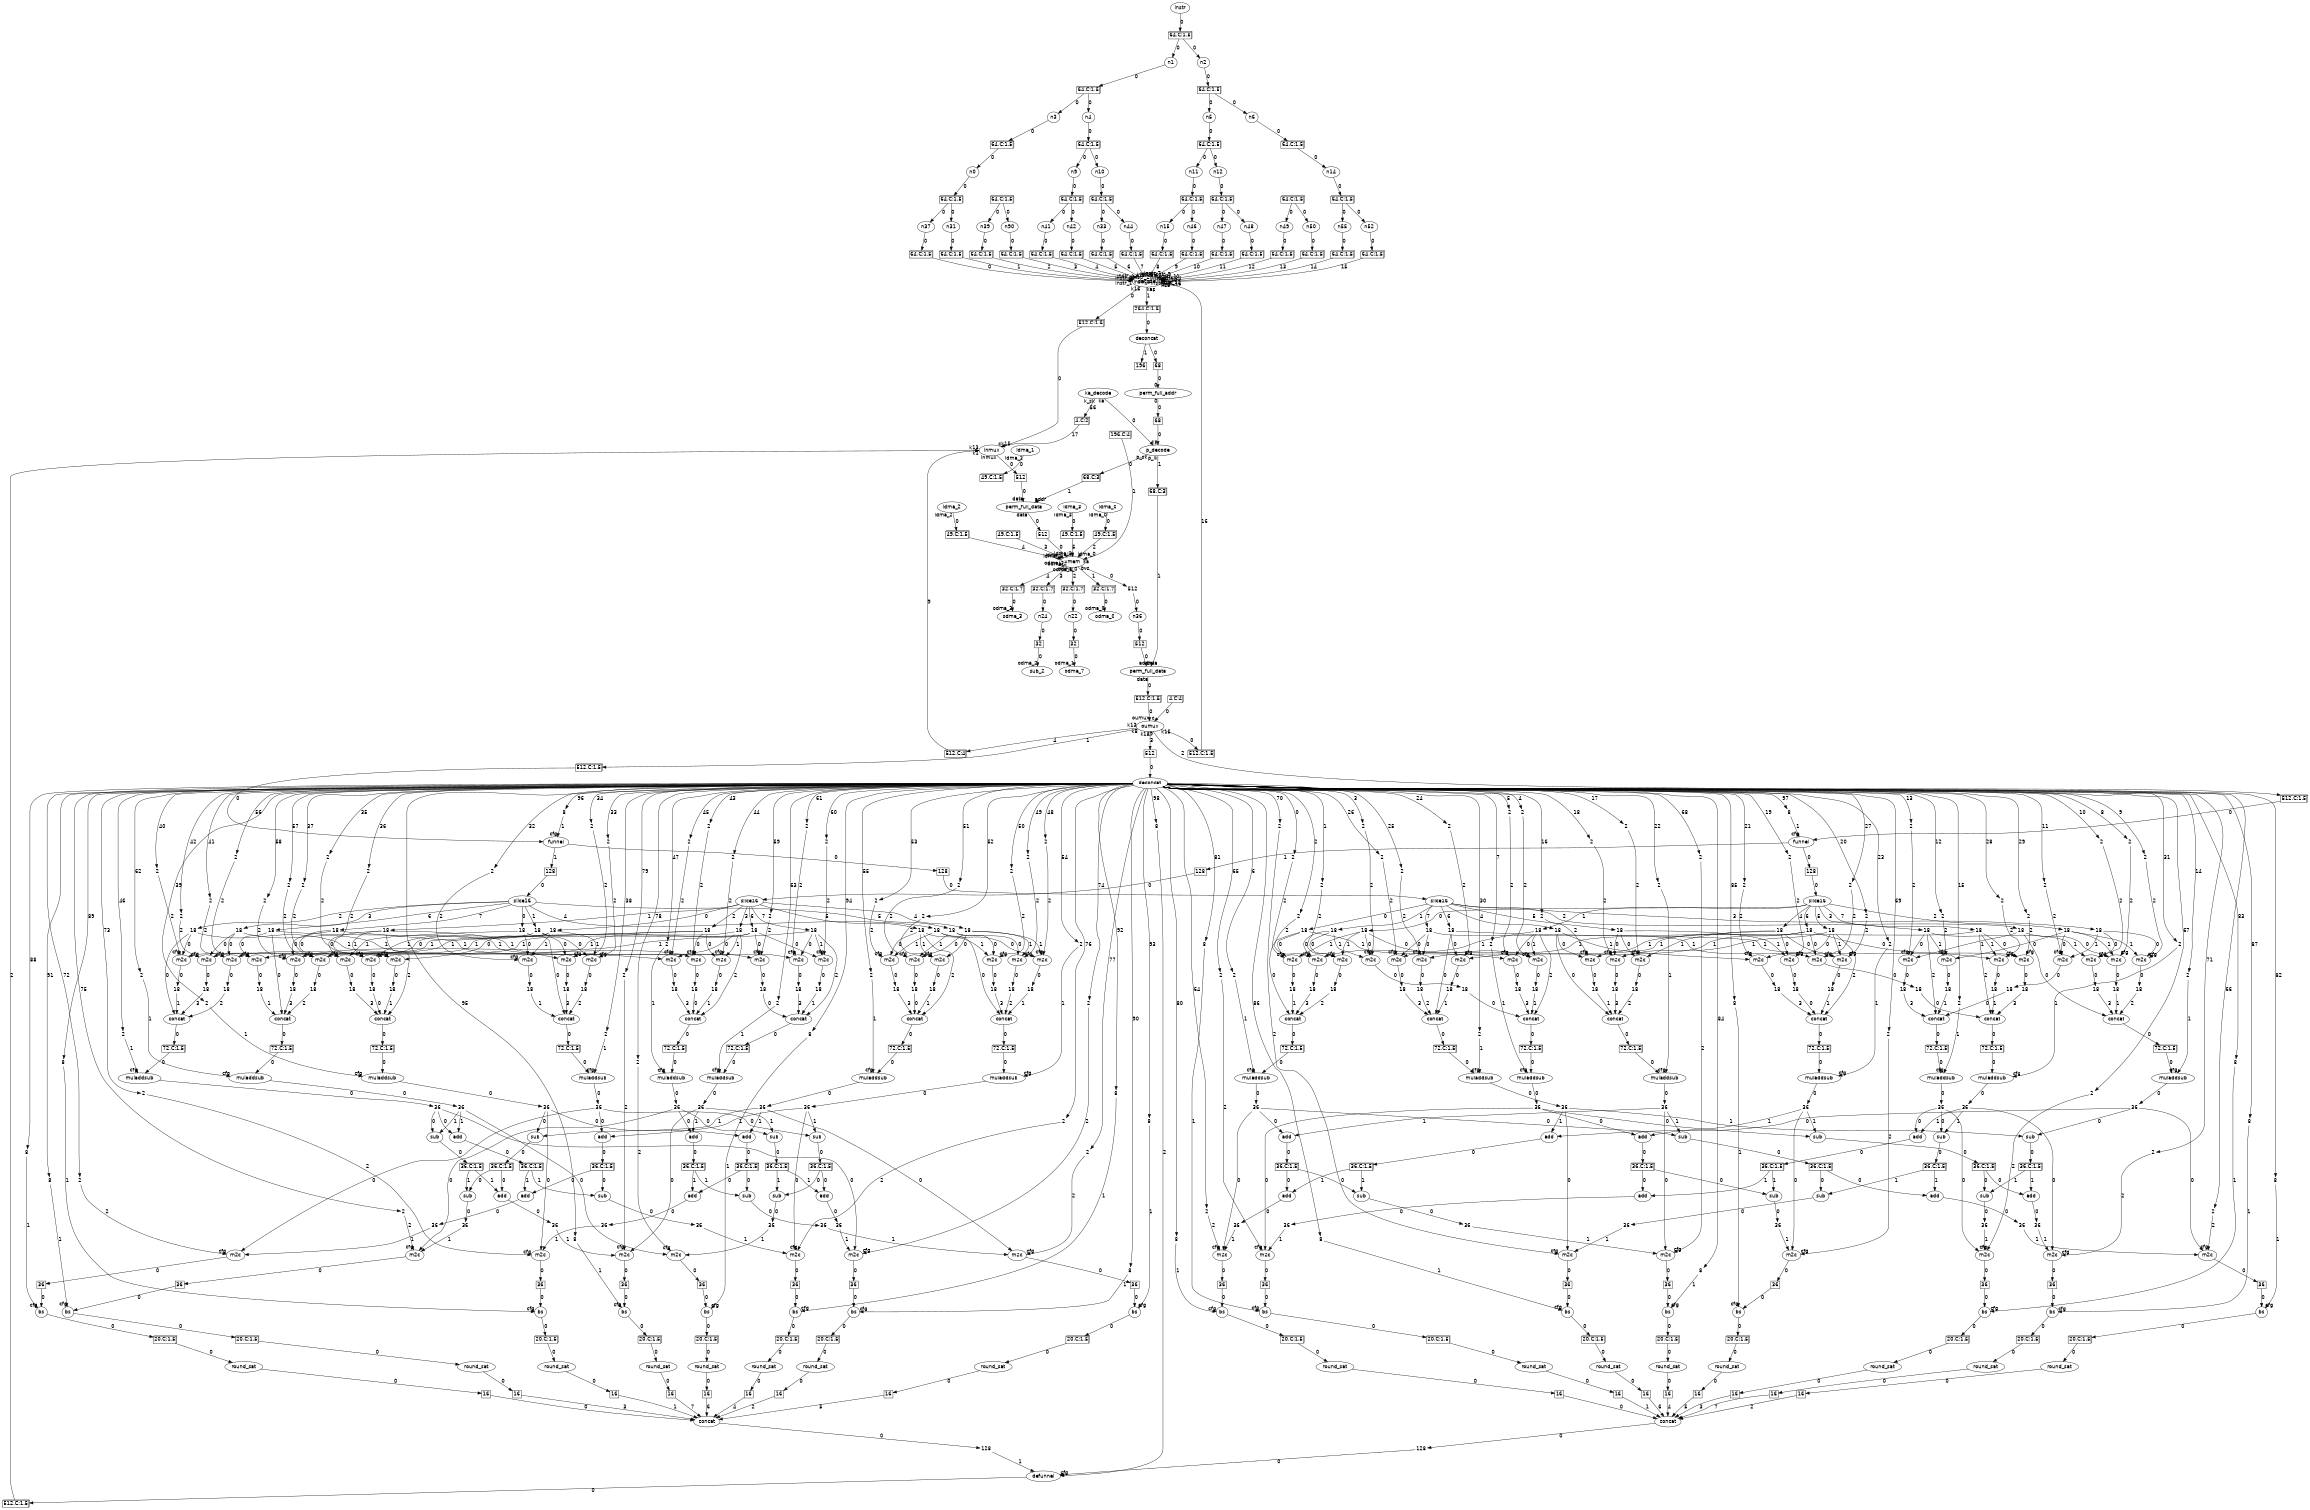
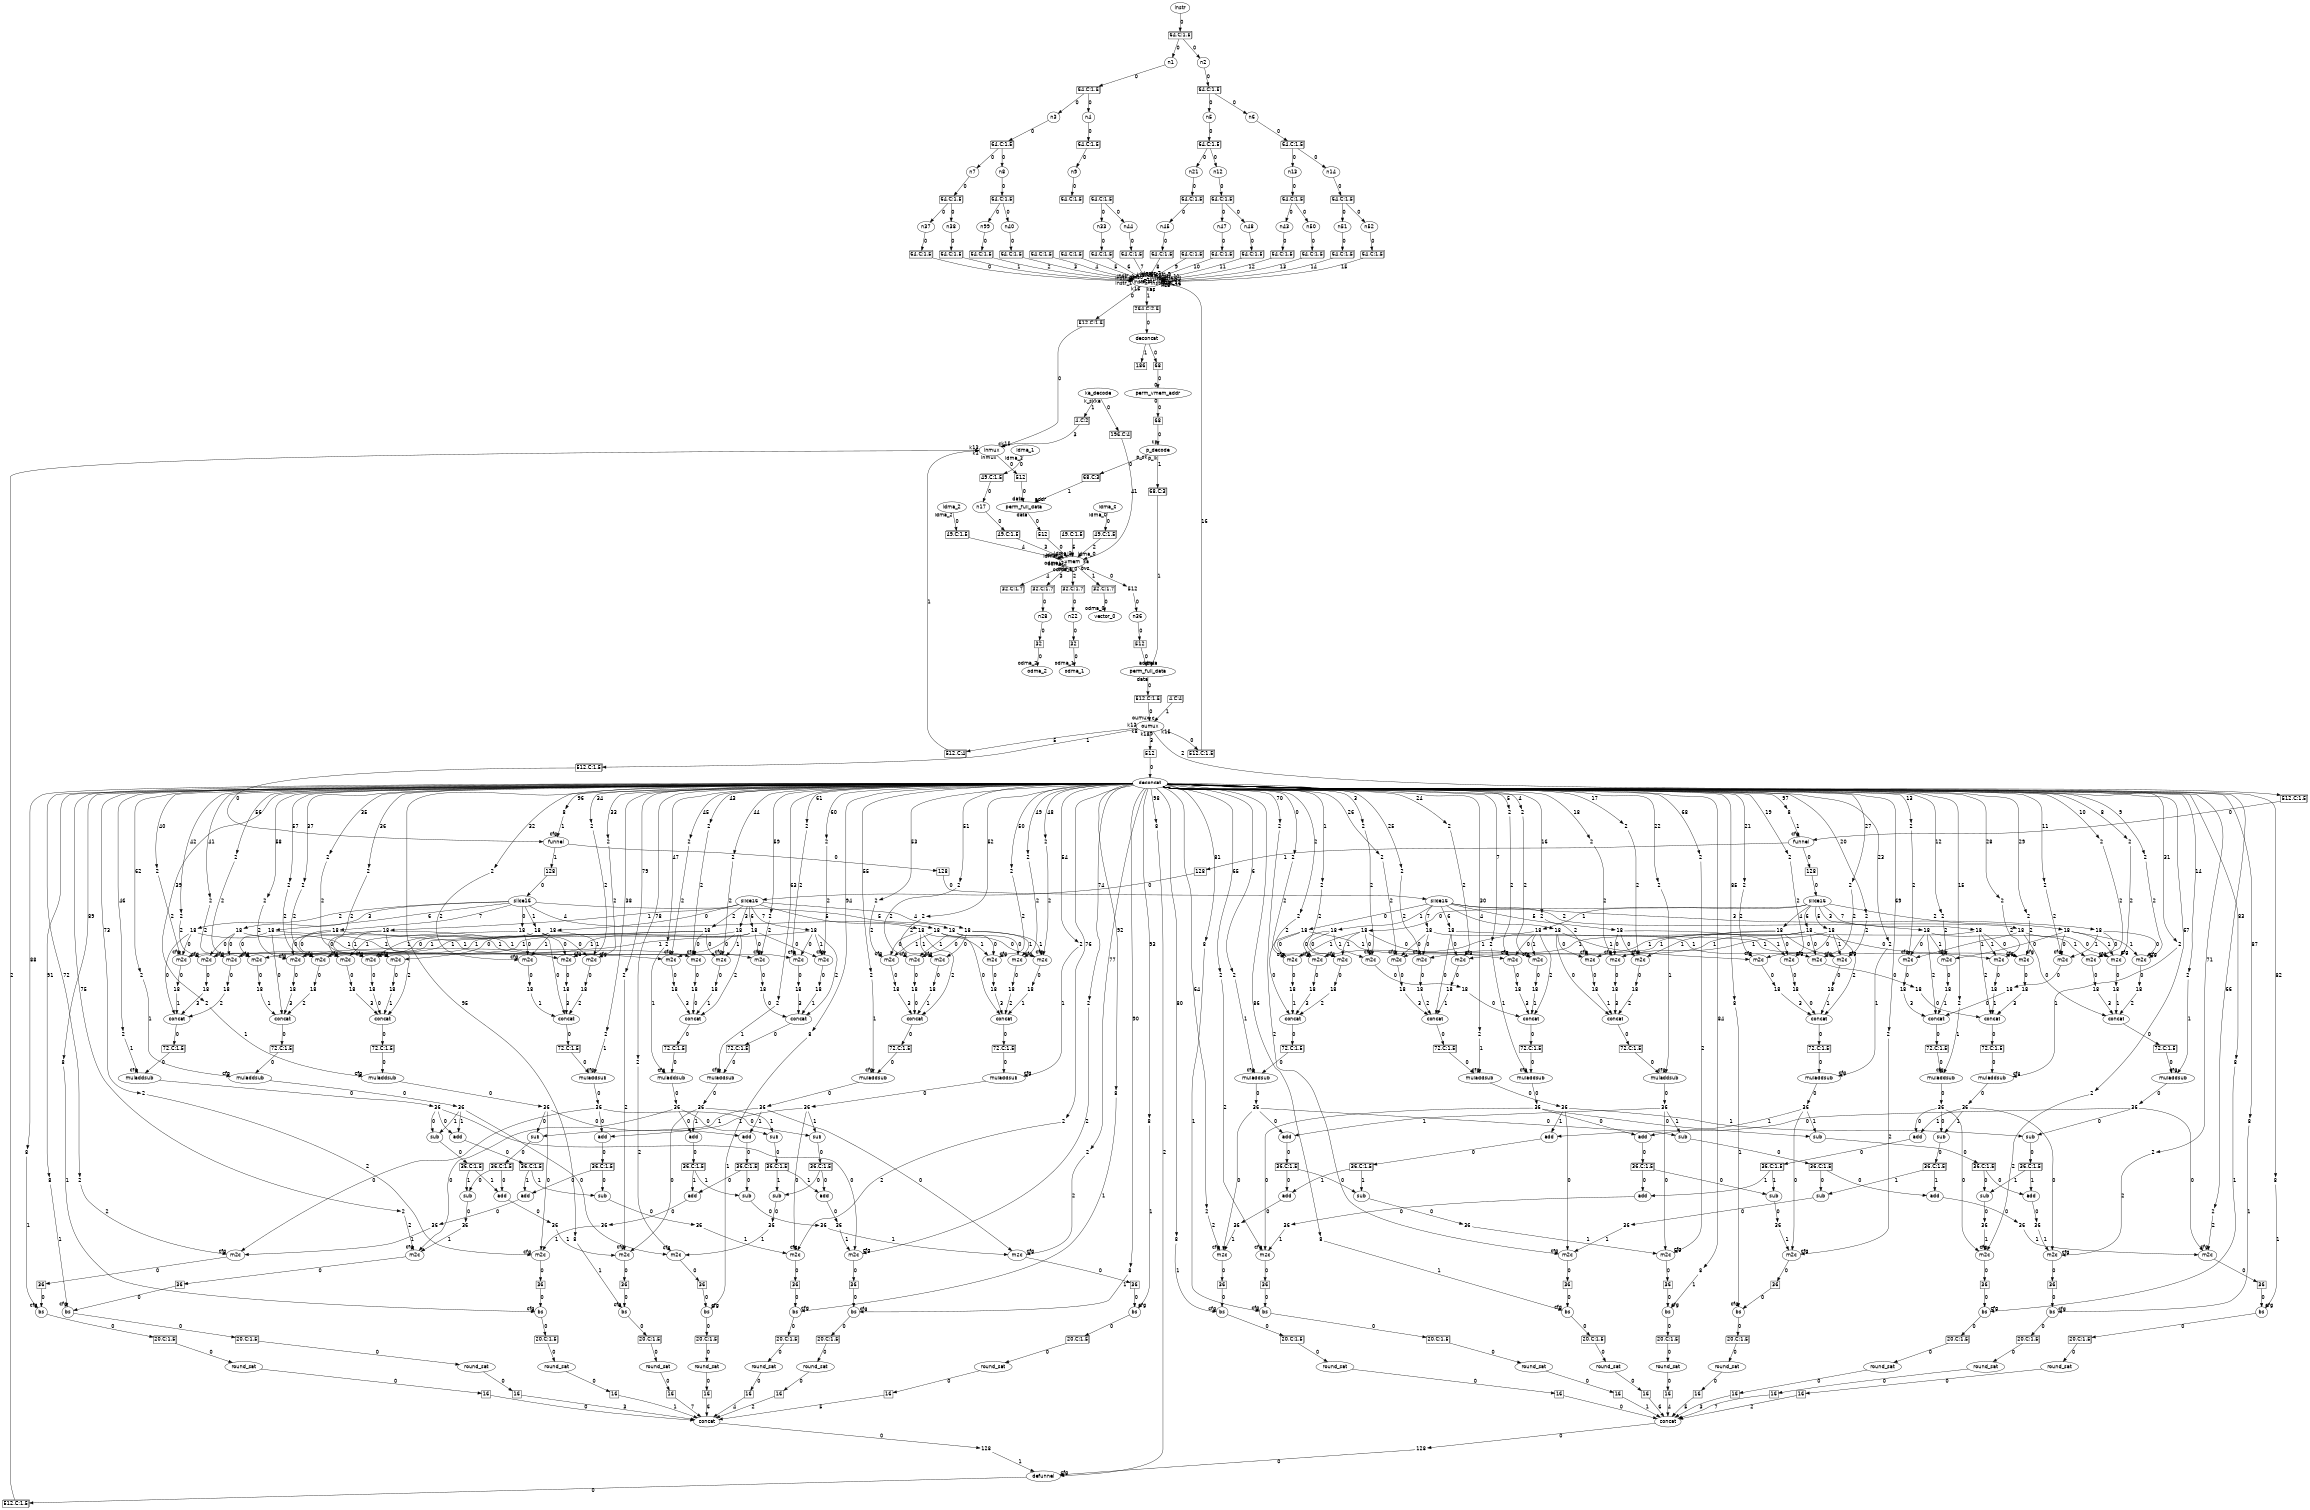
node "n0": label "n0" -> "n7"
node "n8": added
node "n10": removed
node "n11": label "n11" -> "n21"
node "n13": added
node "n31": label "n31" -> "n38"
node "n39": label "n39" -> "n99"
node "n90": label "n90" -> "n40"
node "n41": removed
node "n42": removed
node "n15": label "n15" -> "n45"
node "n46": removed
node "n49": label "n49" -> "n43"
node "n55": label "n55" -> "n51"
node "decode": label "decode" -> "vector"
node "264,C:1.5": label "264,C:1.5" -> "264,C:2.5"
node "196": label "196" -> "186"
node "perm_full_addr": label "perm_full_addr" -> "perm_vmem_addr"
edge "ka_decode" -> "4,C:2": label "56" -> "1"
edge "ka_decode" -> "p_decode": now "ka_decode" -> "196,C:4"
edge "4,C:2" -> "inmux": label "17" -> "3"
edge "196,C:4" -> "vmem": label "1" -> "41"
node "n17": added
node "idma_3": removed
edge "512,C:4" -> "inmux": label "9" -> "1"
node "odma_3": removed
node "n24": label "n24" -> "n28"
node "odma_0": label "odma_0" -> "vector_0"
node "sub_2": label "sub_2" -> "odma_2"
node "odma_7": label "odma_7" -> "odma_1"
edge "4,C:4" -> "oumux": label "0" -> "1"
edge "oumux" -> "512,C:4": label "4" -> "5"
